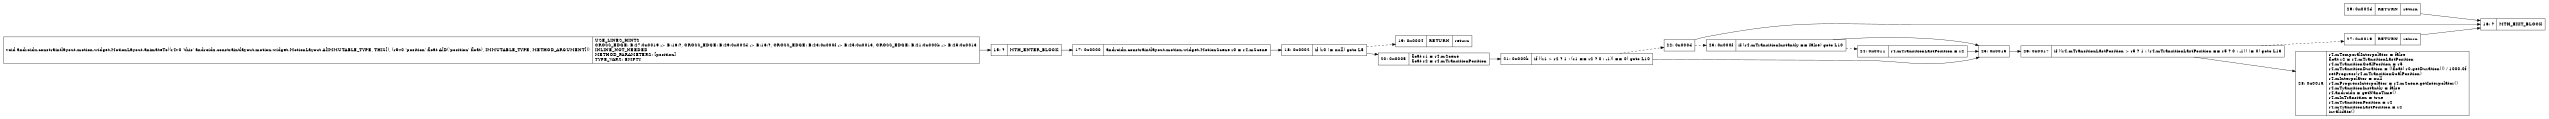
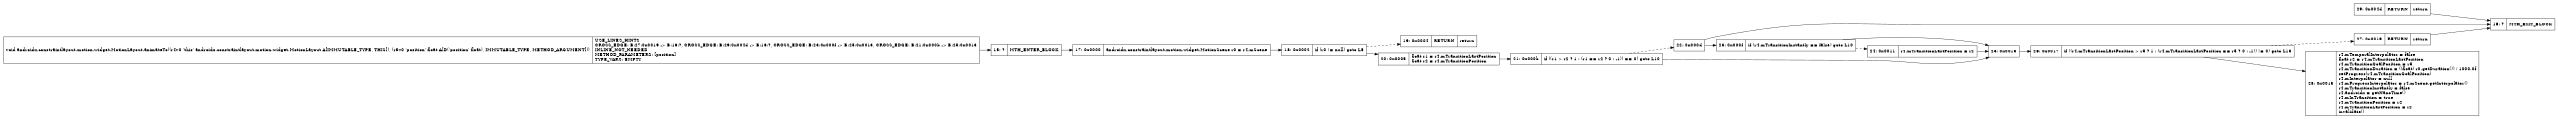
edge "22: 0x000d" -> "23: 0x000f": style dashed -> solid
node "20: 0x0005": text "float r1 = r4.mScene" -> "float r1 = r4.mTransitionLastPosition"
